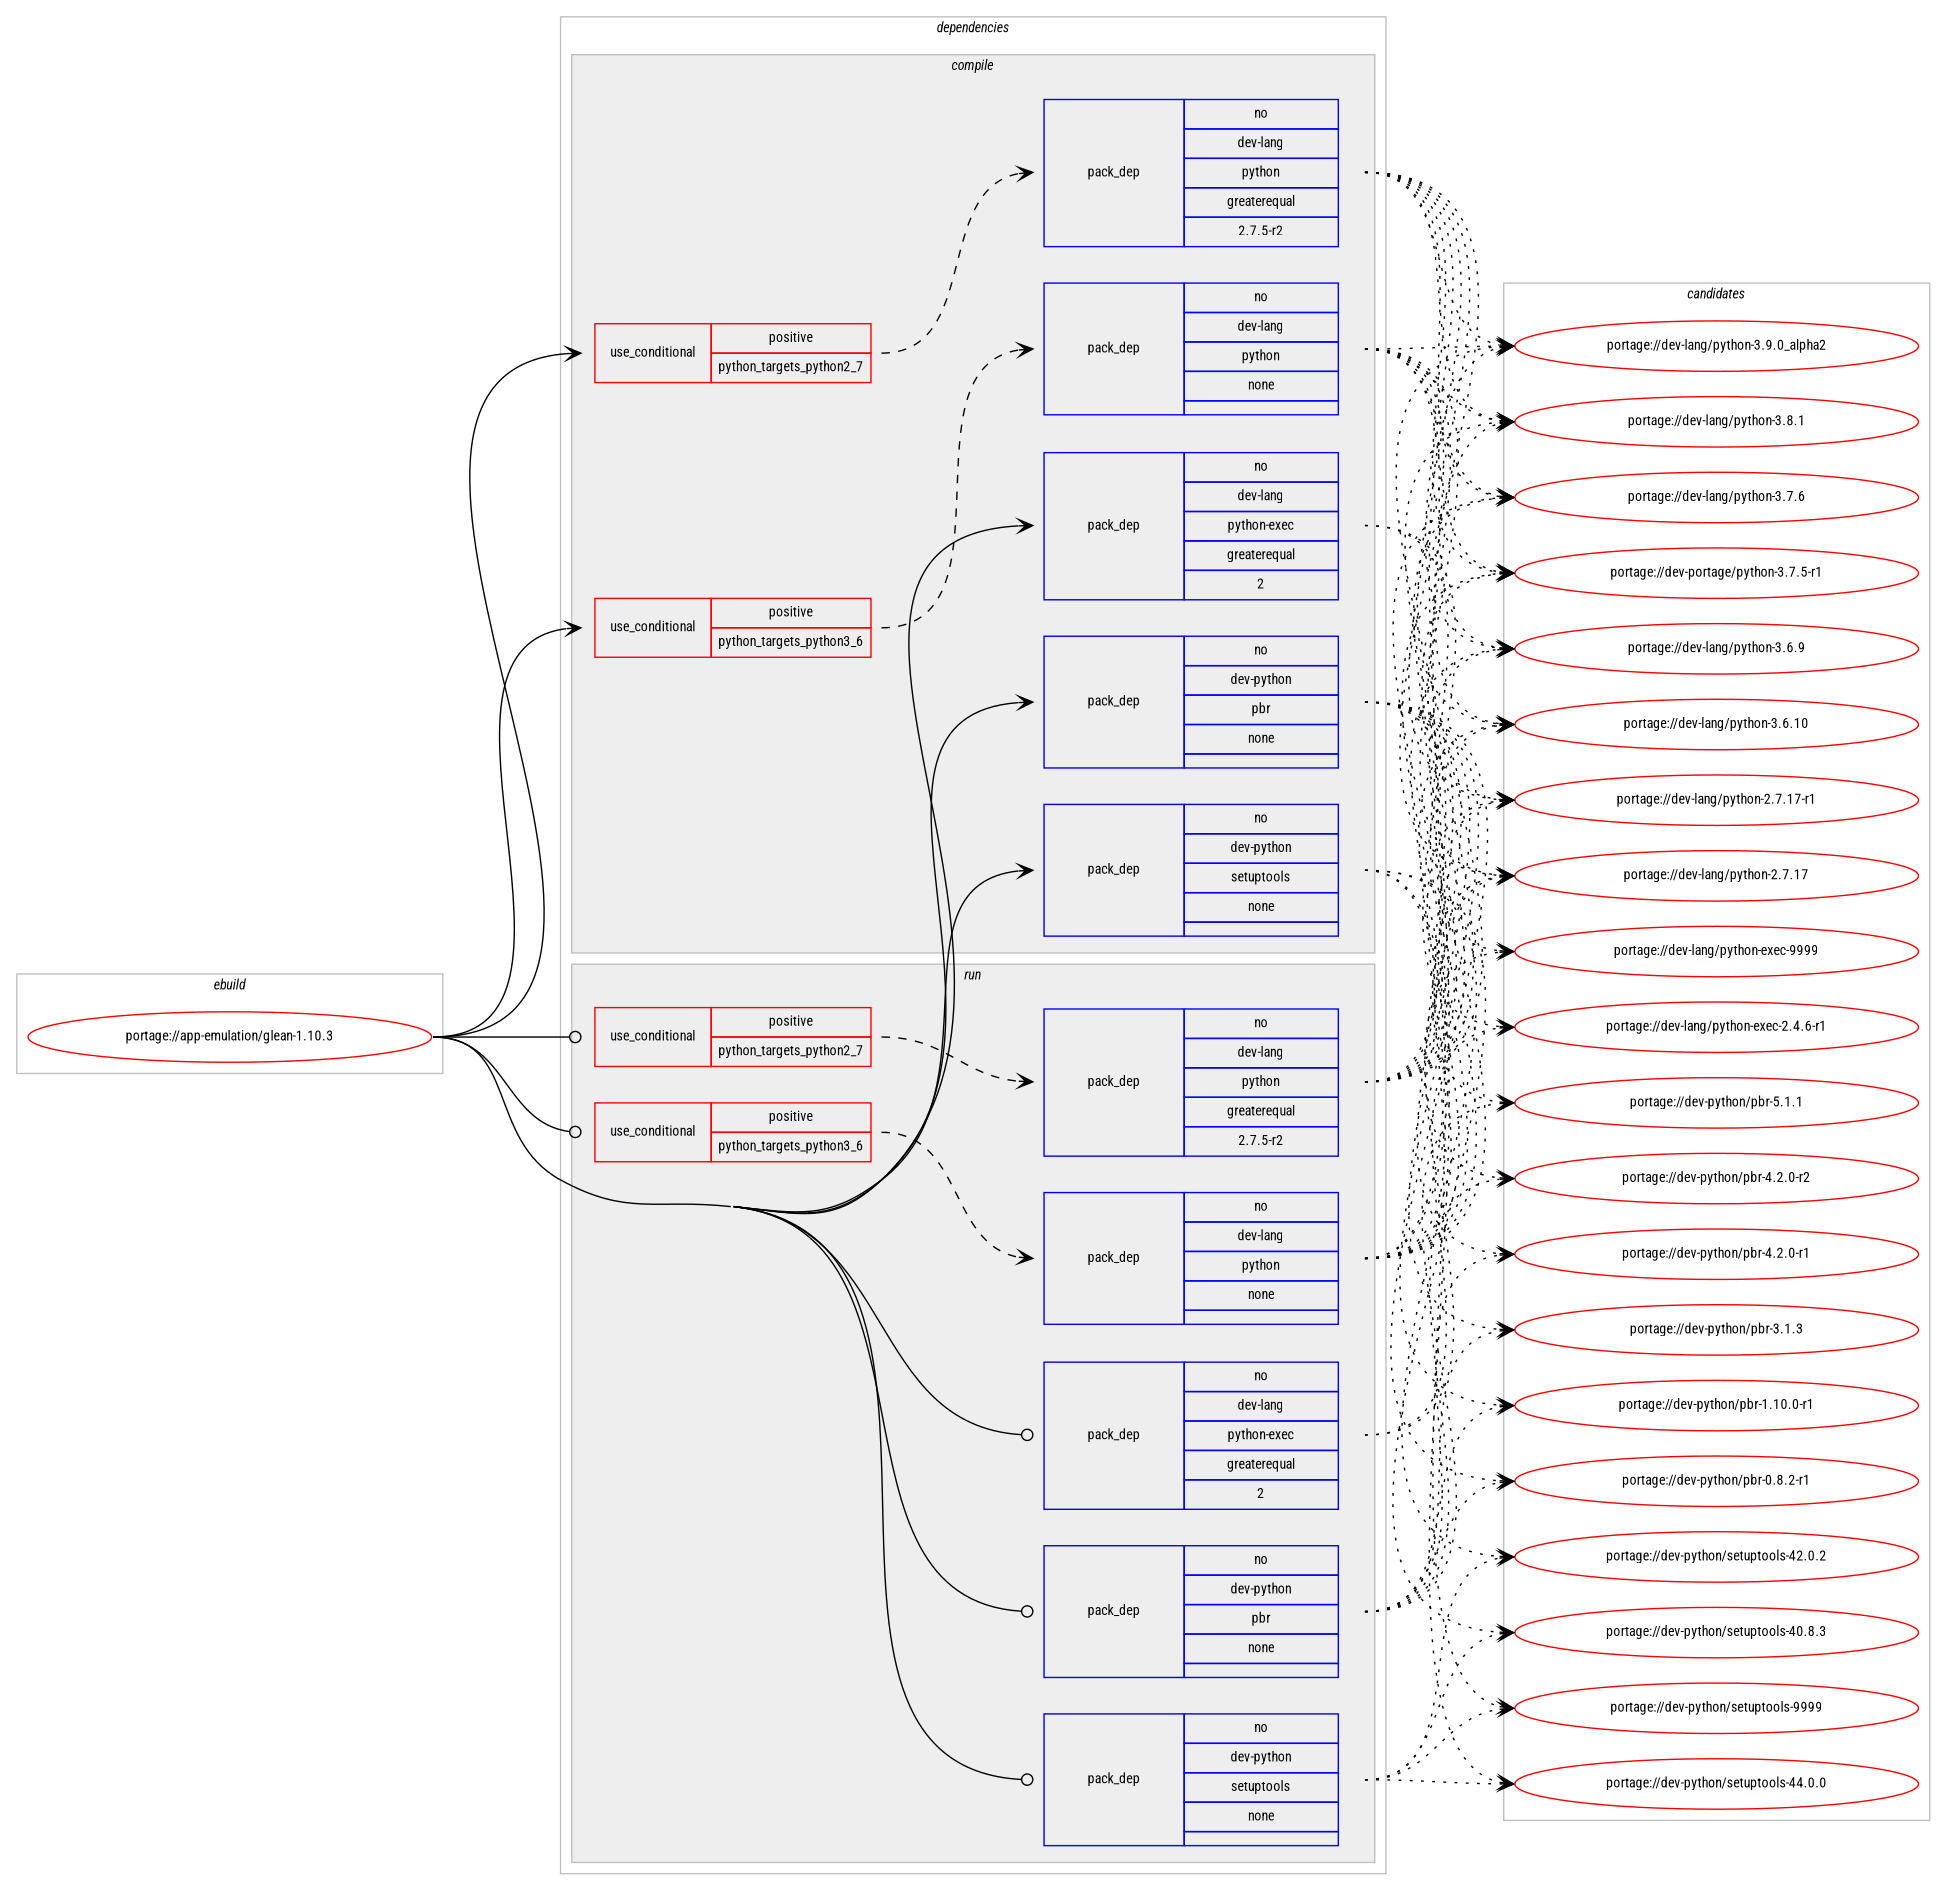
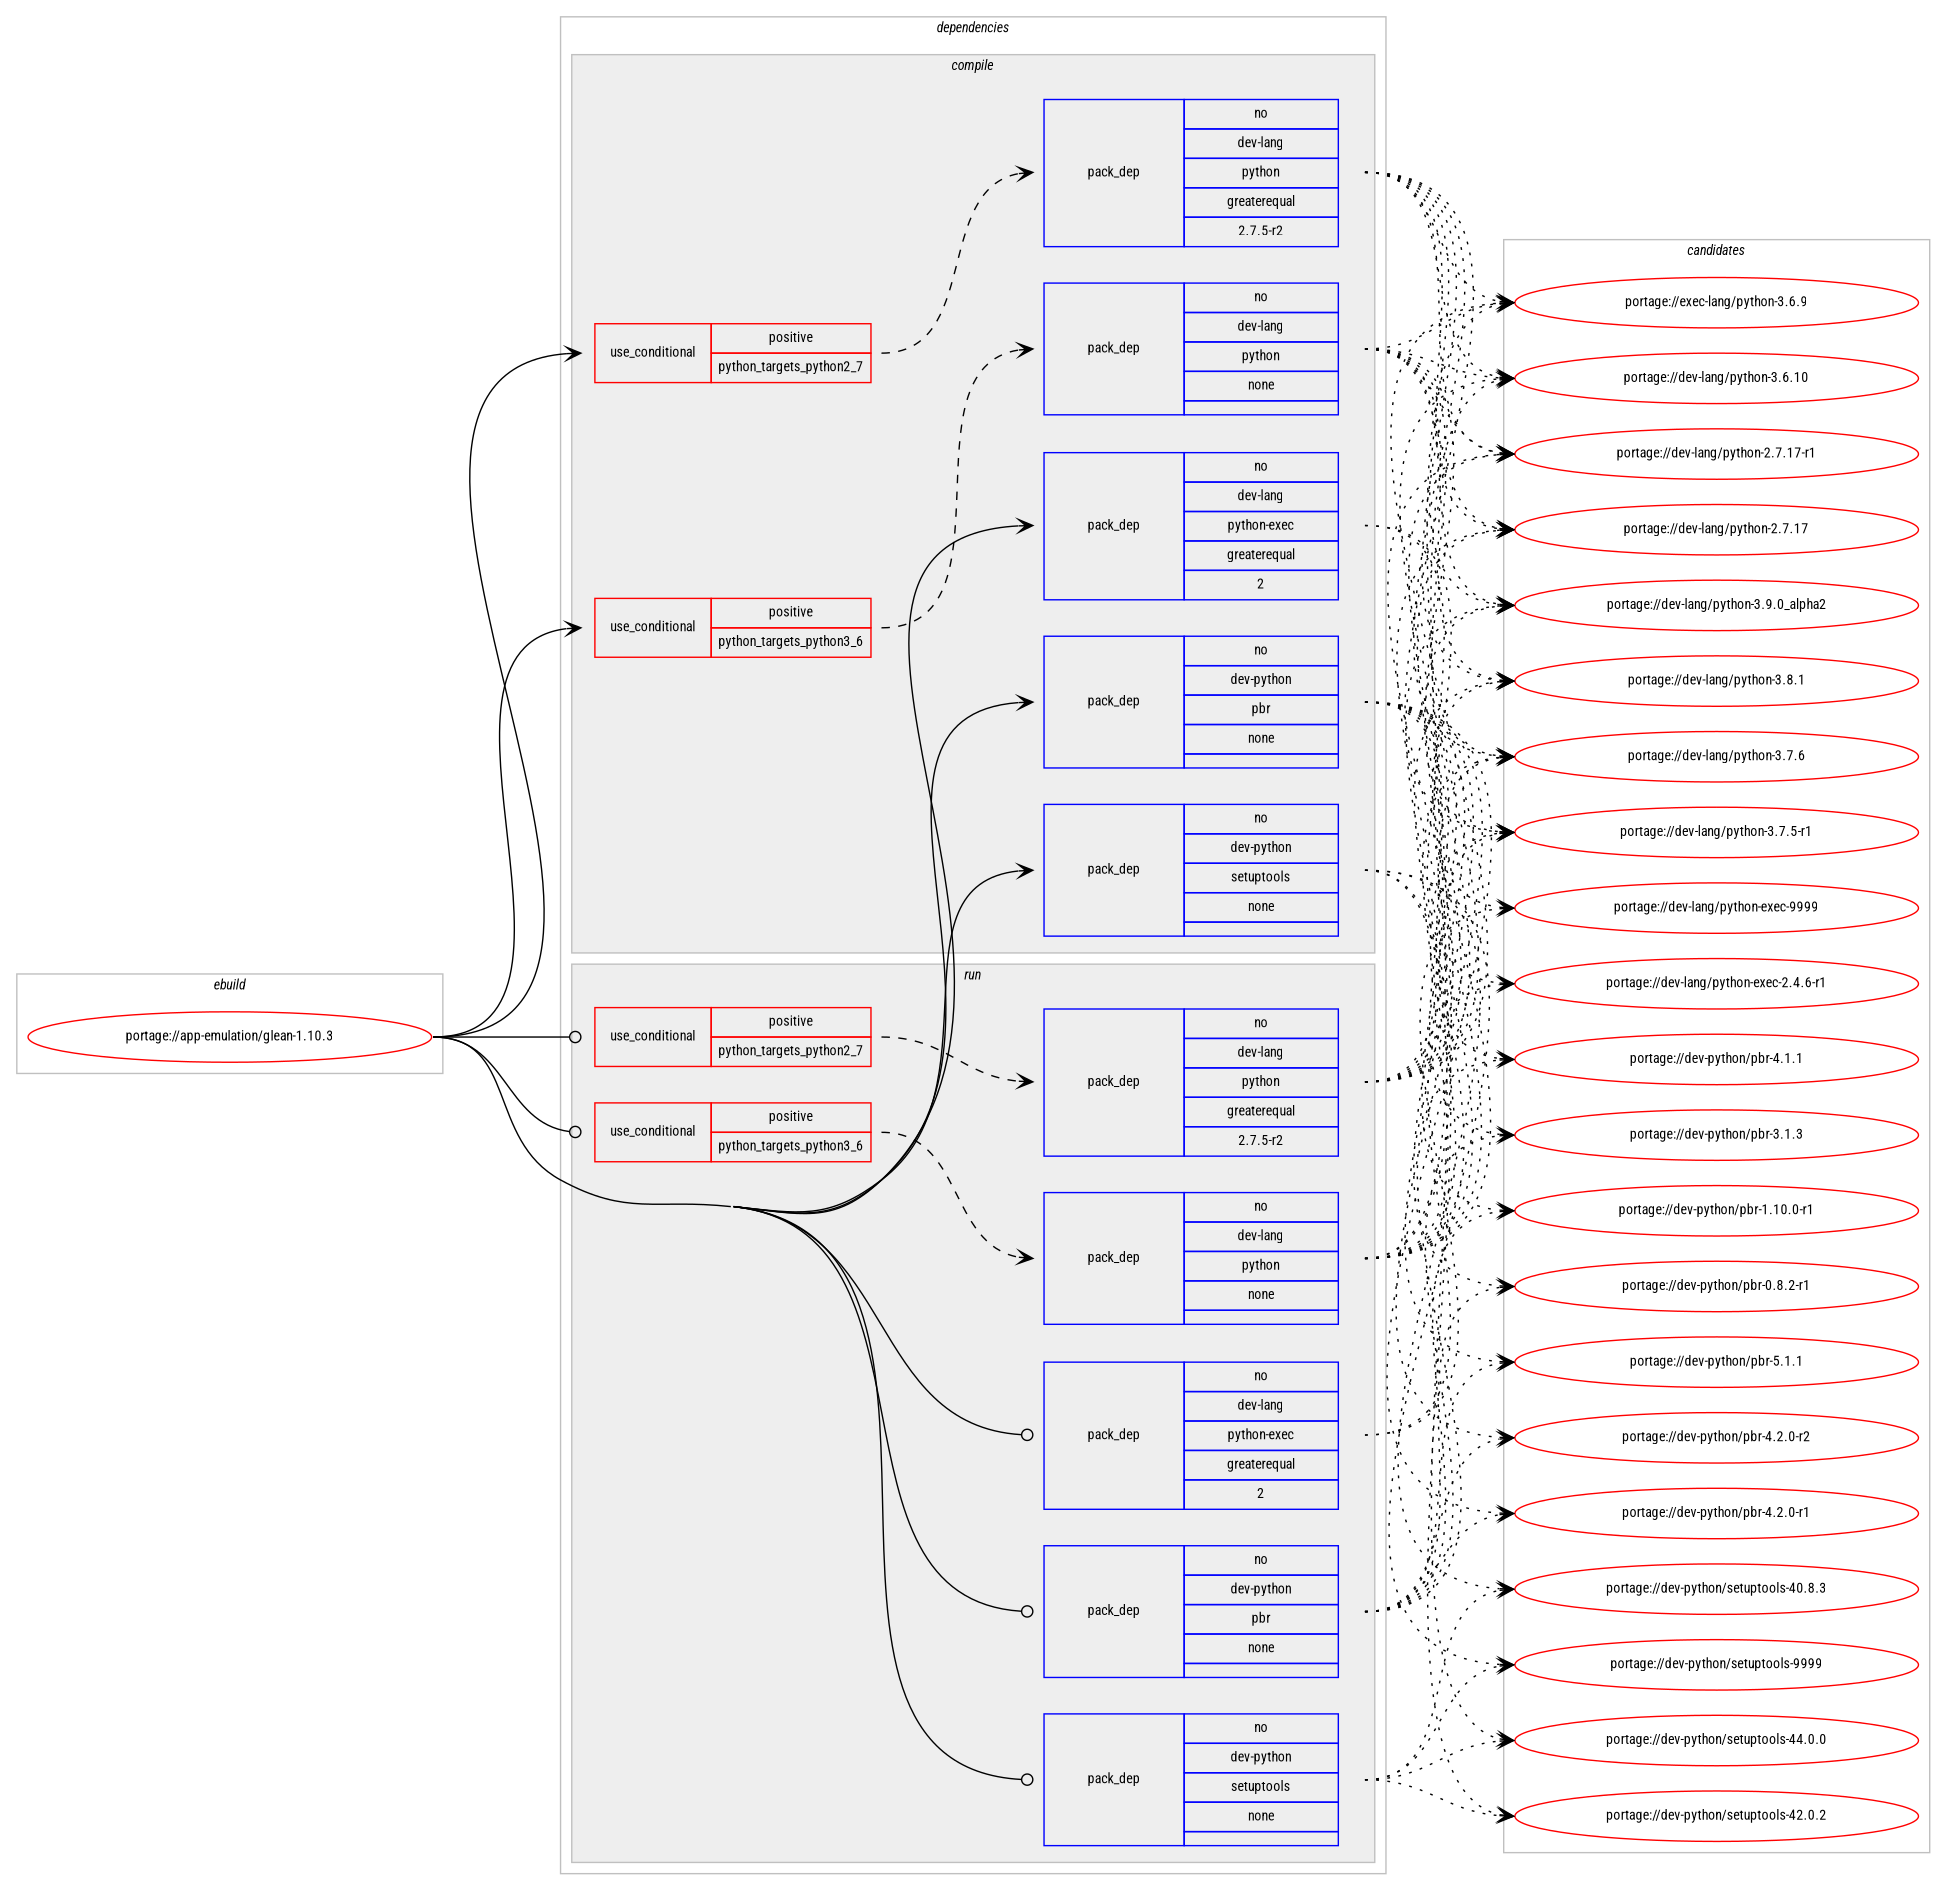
node "portage://dev-portage/python-3.7.5-r1": label "portage://dev-portage/python-3.7.5-r1" -> "portage://dev-lang/python-3.7.5-r1"
node "portage://dev-lang/python-3.6.9": label "portage://dev-lang/python-3.6.9" -> "portage://exec-lang/python-3.6.9"
node "portage://dev-python/pbr-4.1.1": added
